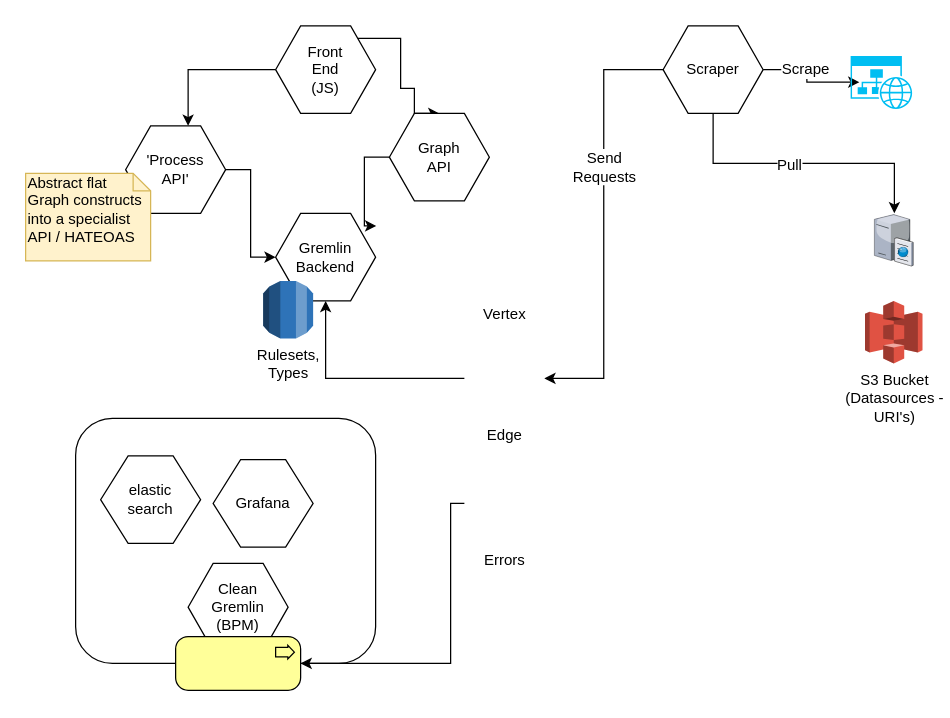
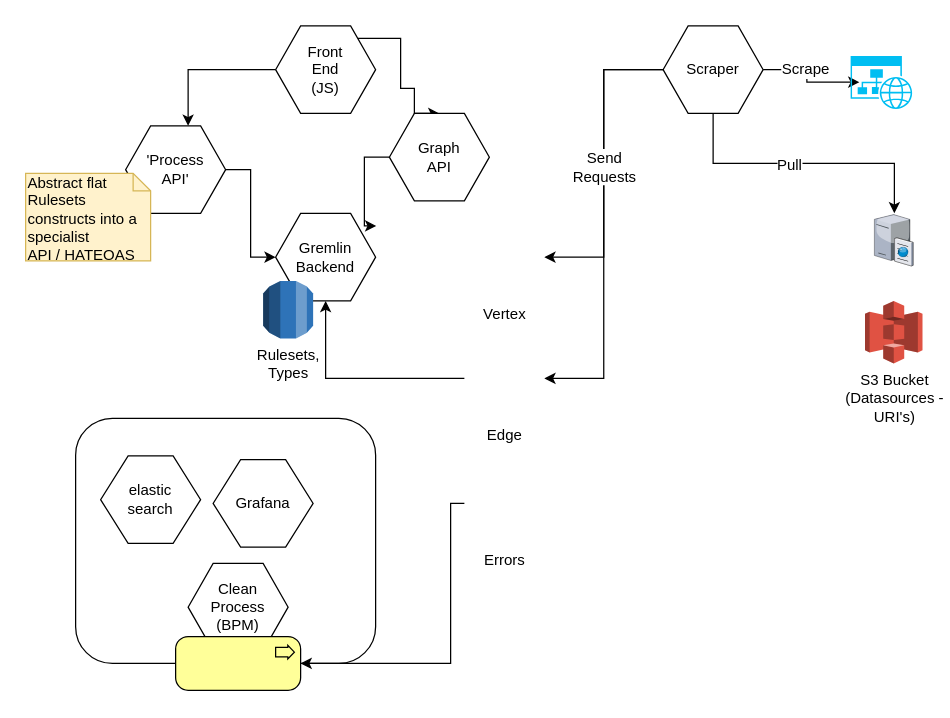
node "Abstract flat Graph constructs into a specialist API / HATEOAS": label "Abstract flat Graph constructs into a specialist API / HATEOAS" -> "Abstract flat Rulesets constructs into a specialist API / HATEOAS"
edge "Scraper" -> "Vertex": added
node "Clean Gremlin (BPM)": label "Clean Gremlin (BPM)" -> "Clean Process (BPM)"
